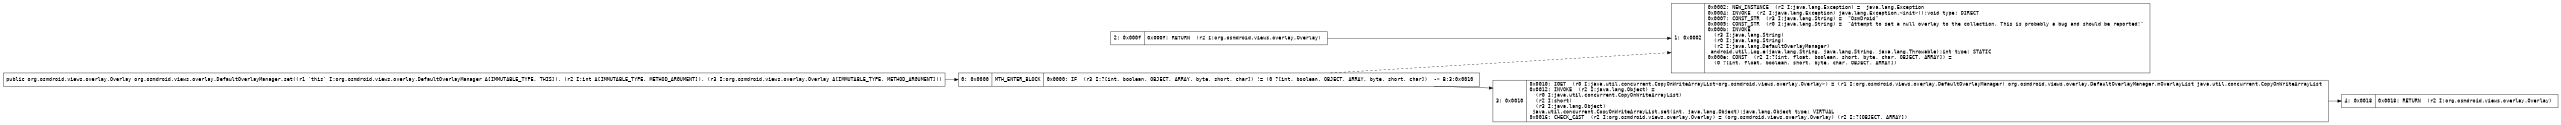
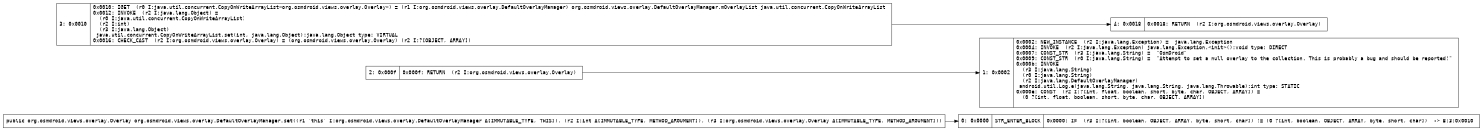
edge "0: 0x0000" -> "1: 0x0002": removed
node "0: 0x0000": text "MTH_ENTER_BLOCK" -> "STR_ENTER_BLOCK"
edge "0: 0x0000" -> "3: 0x0010": removed
node "3: 0x0010": text "(r2 I:short)" -> "(r2 I:int)"
